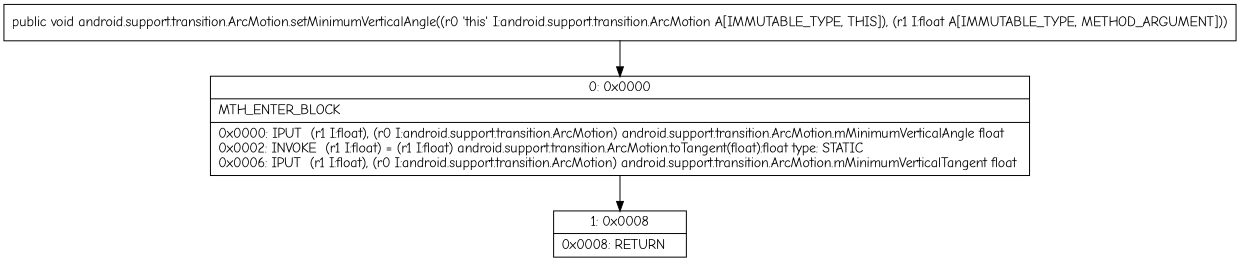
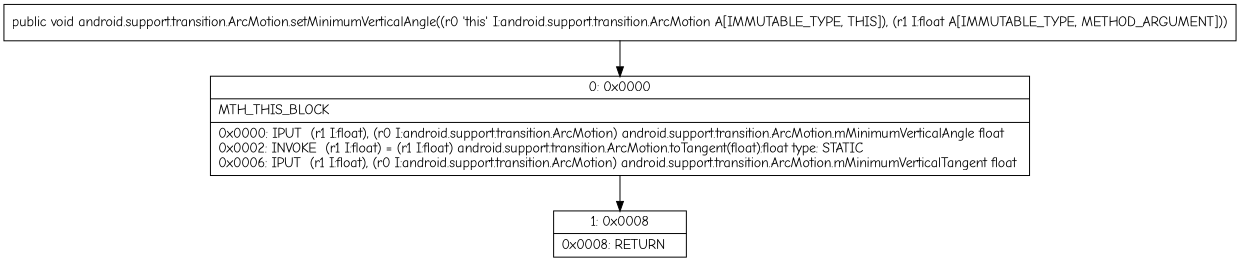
node "0: 0x0000": text "MTH_ENTER_BLOCK" -> "MTH_THIS_BLOCK"
